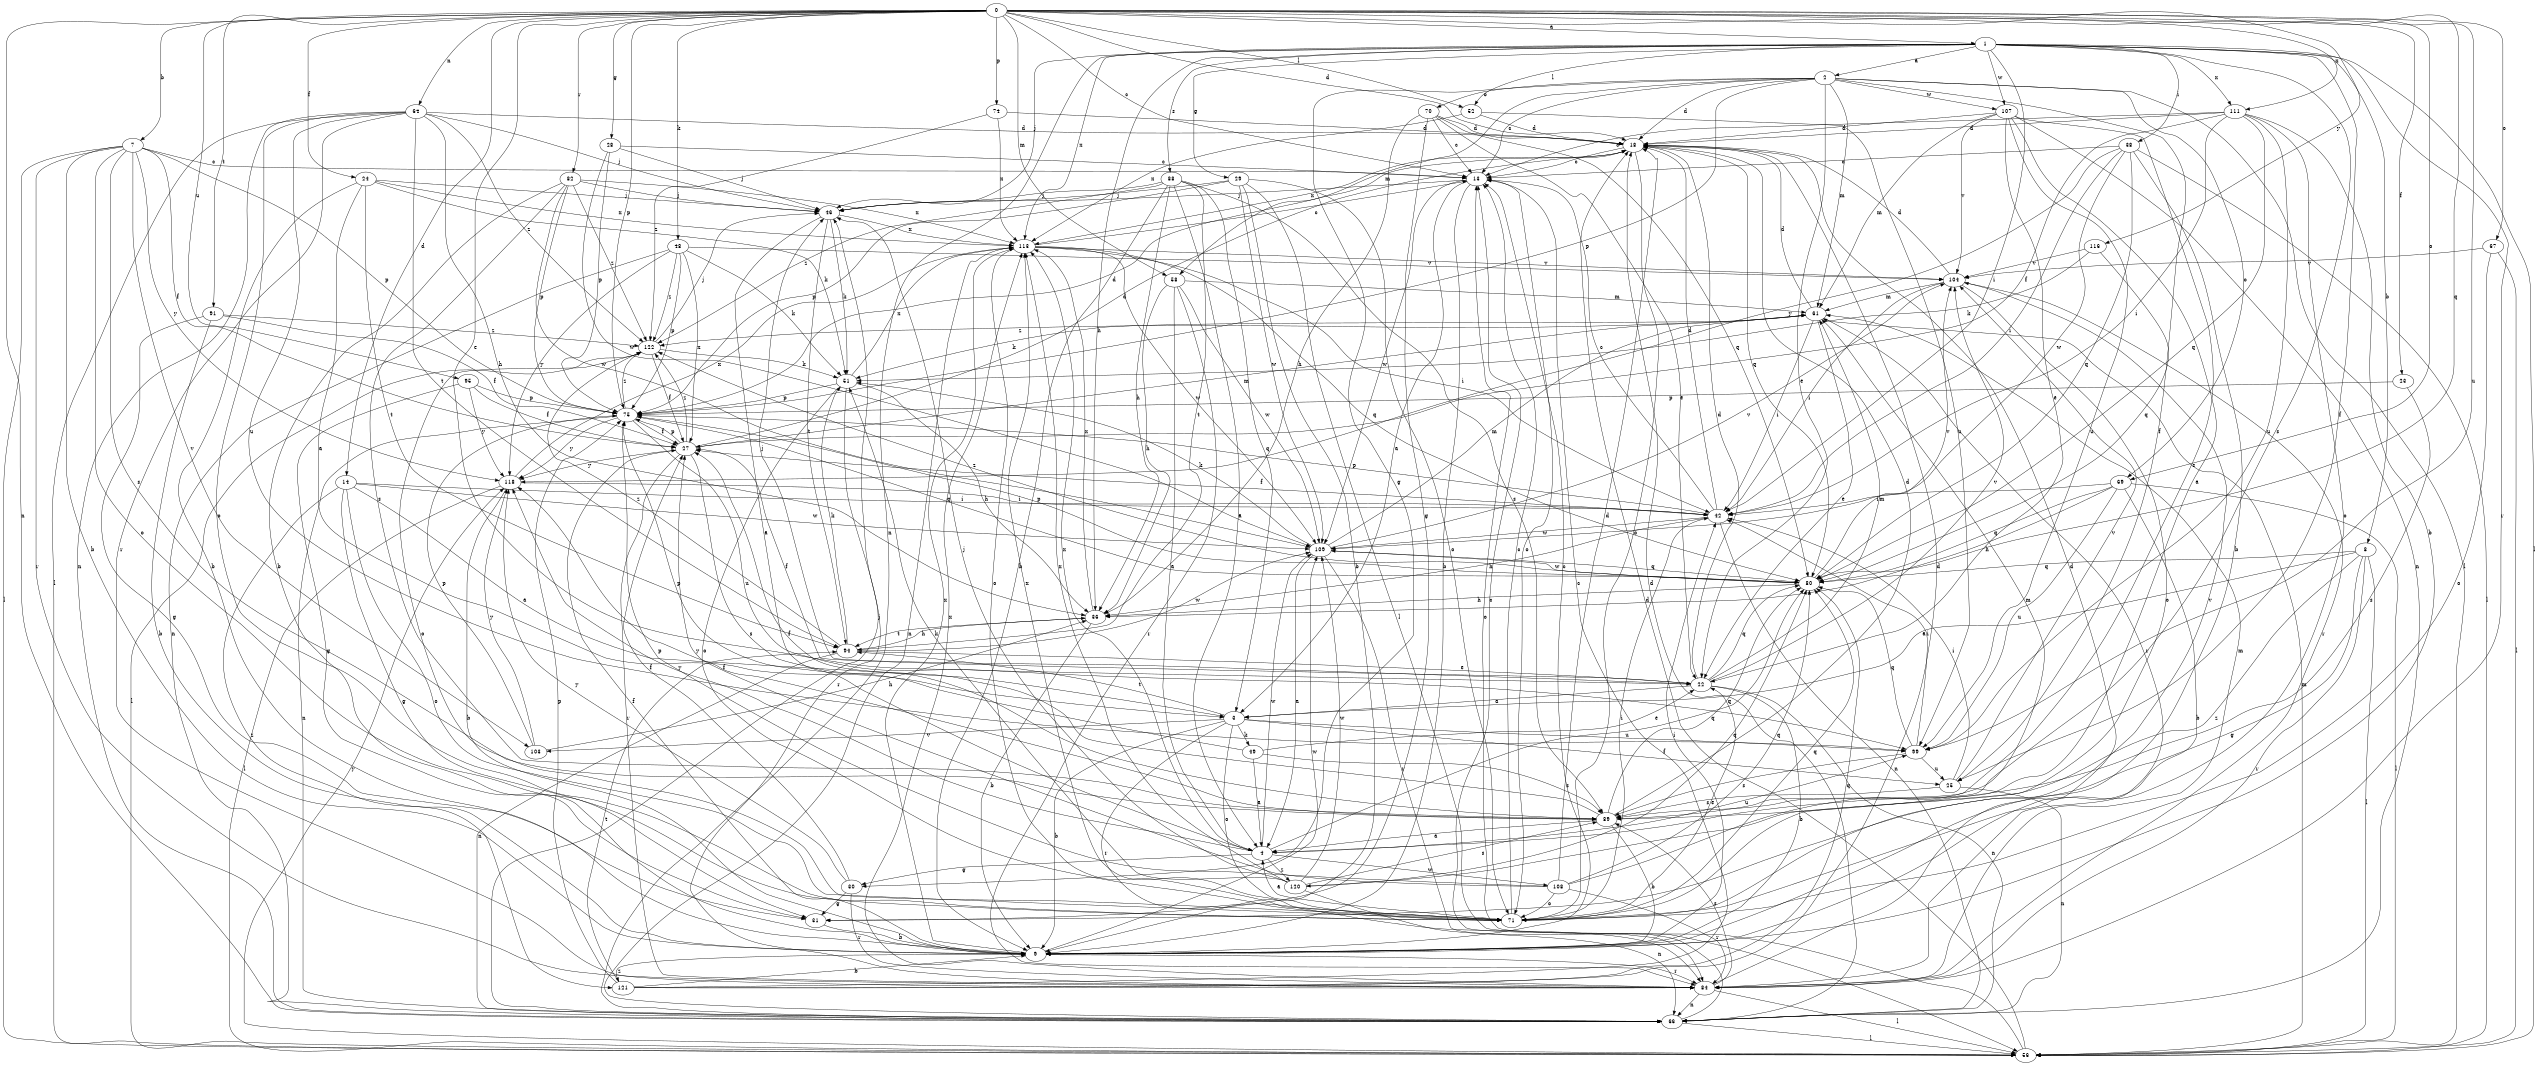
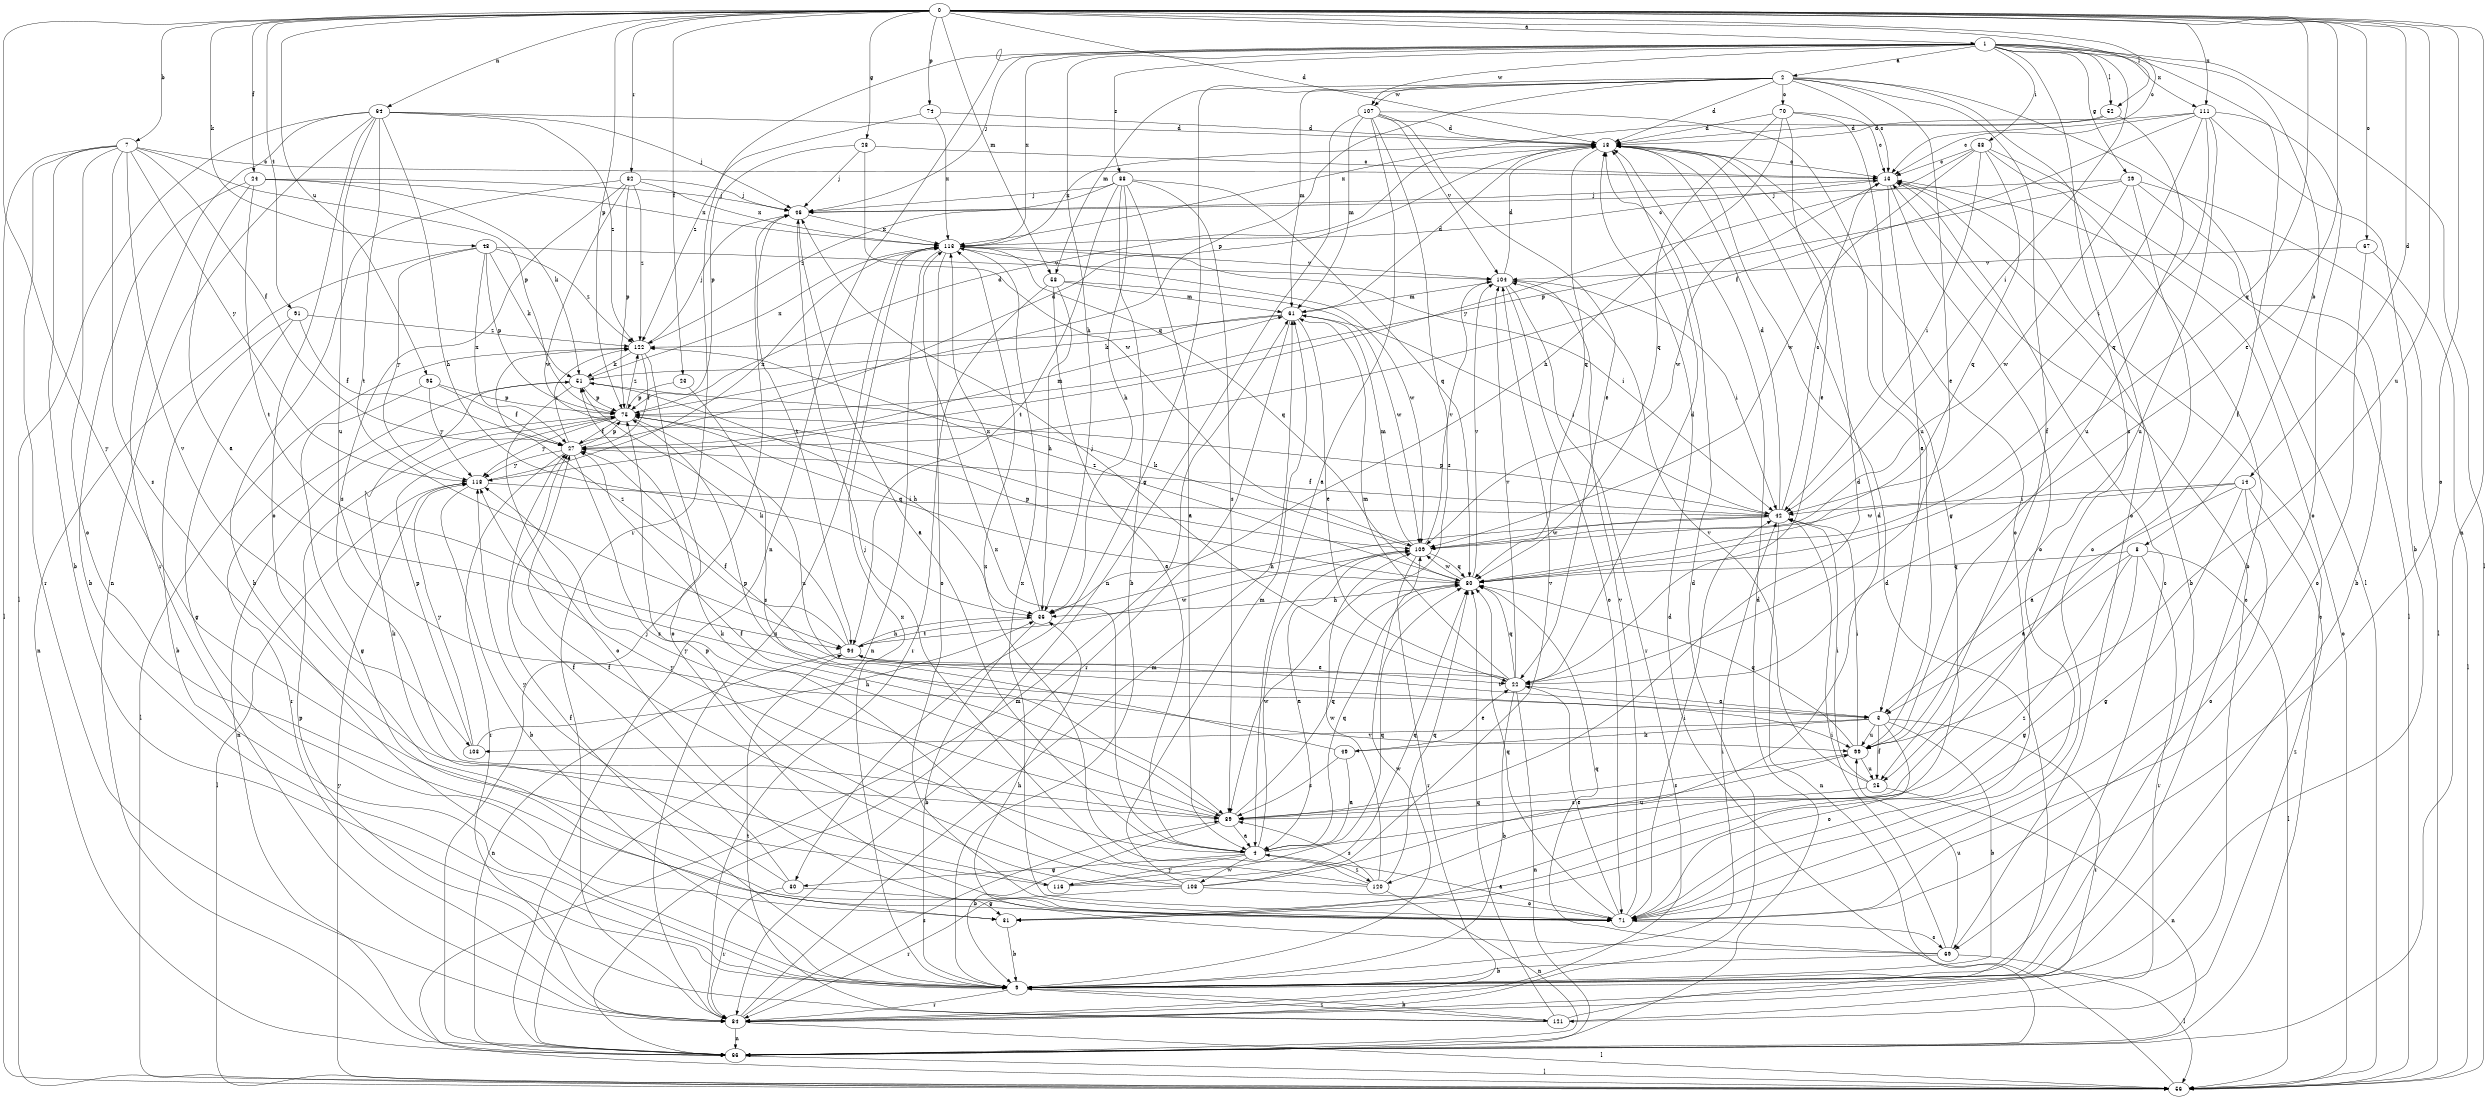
edge "46" -> "51": removed, label "k"
edge "61" -> "122": label "z" -> "q"
edge "88" -> "3": now "88" -> "80"
edge "71" -> "13": now "71" -> "69"
edge "4" -> "116": added, label "y"
